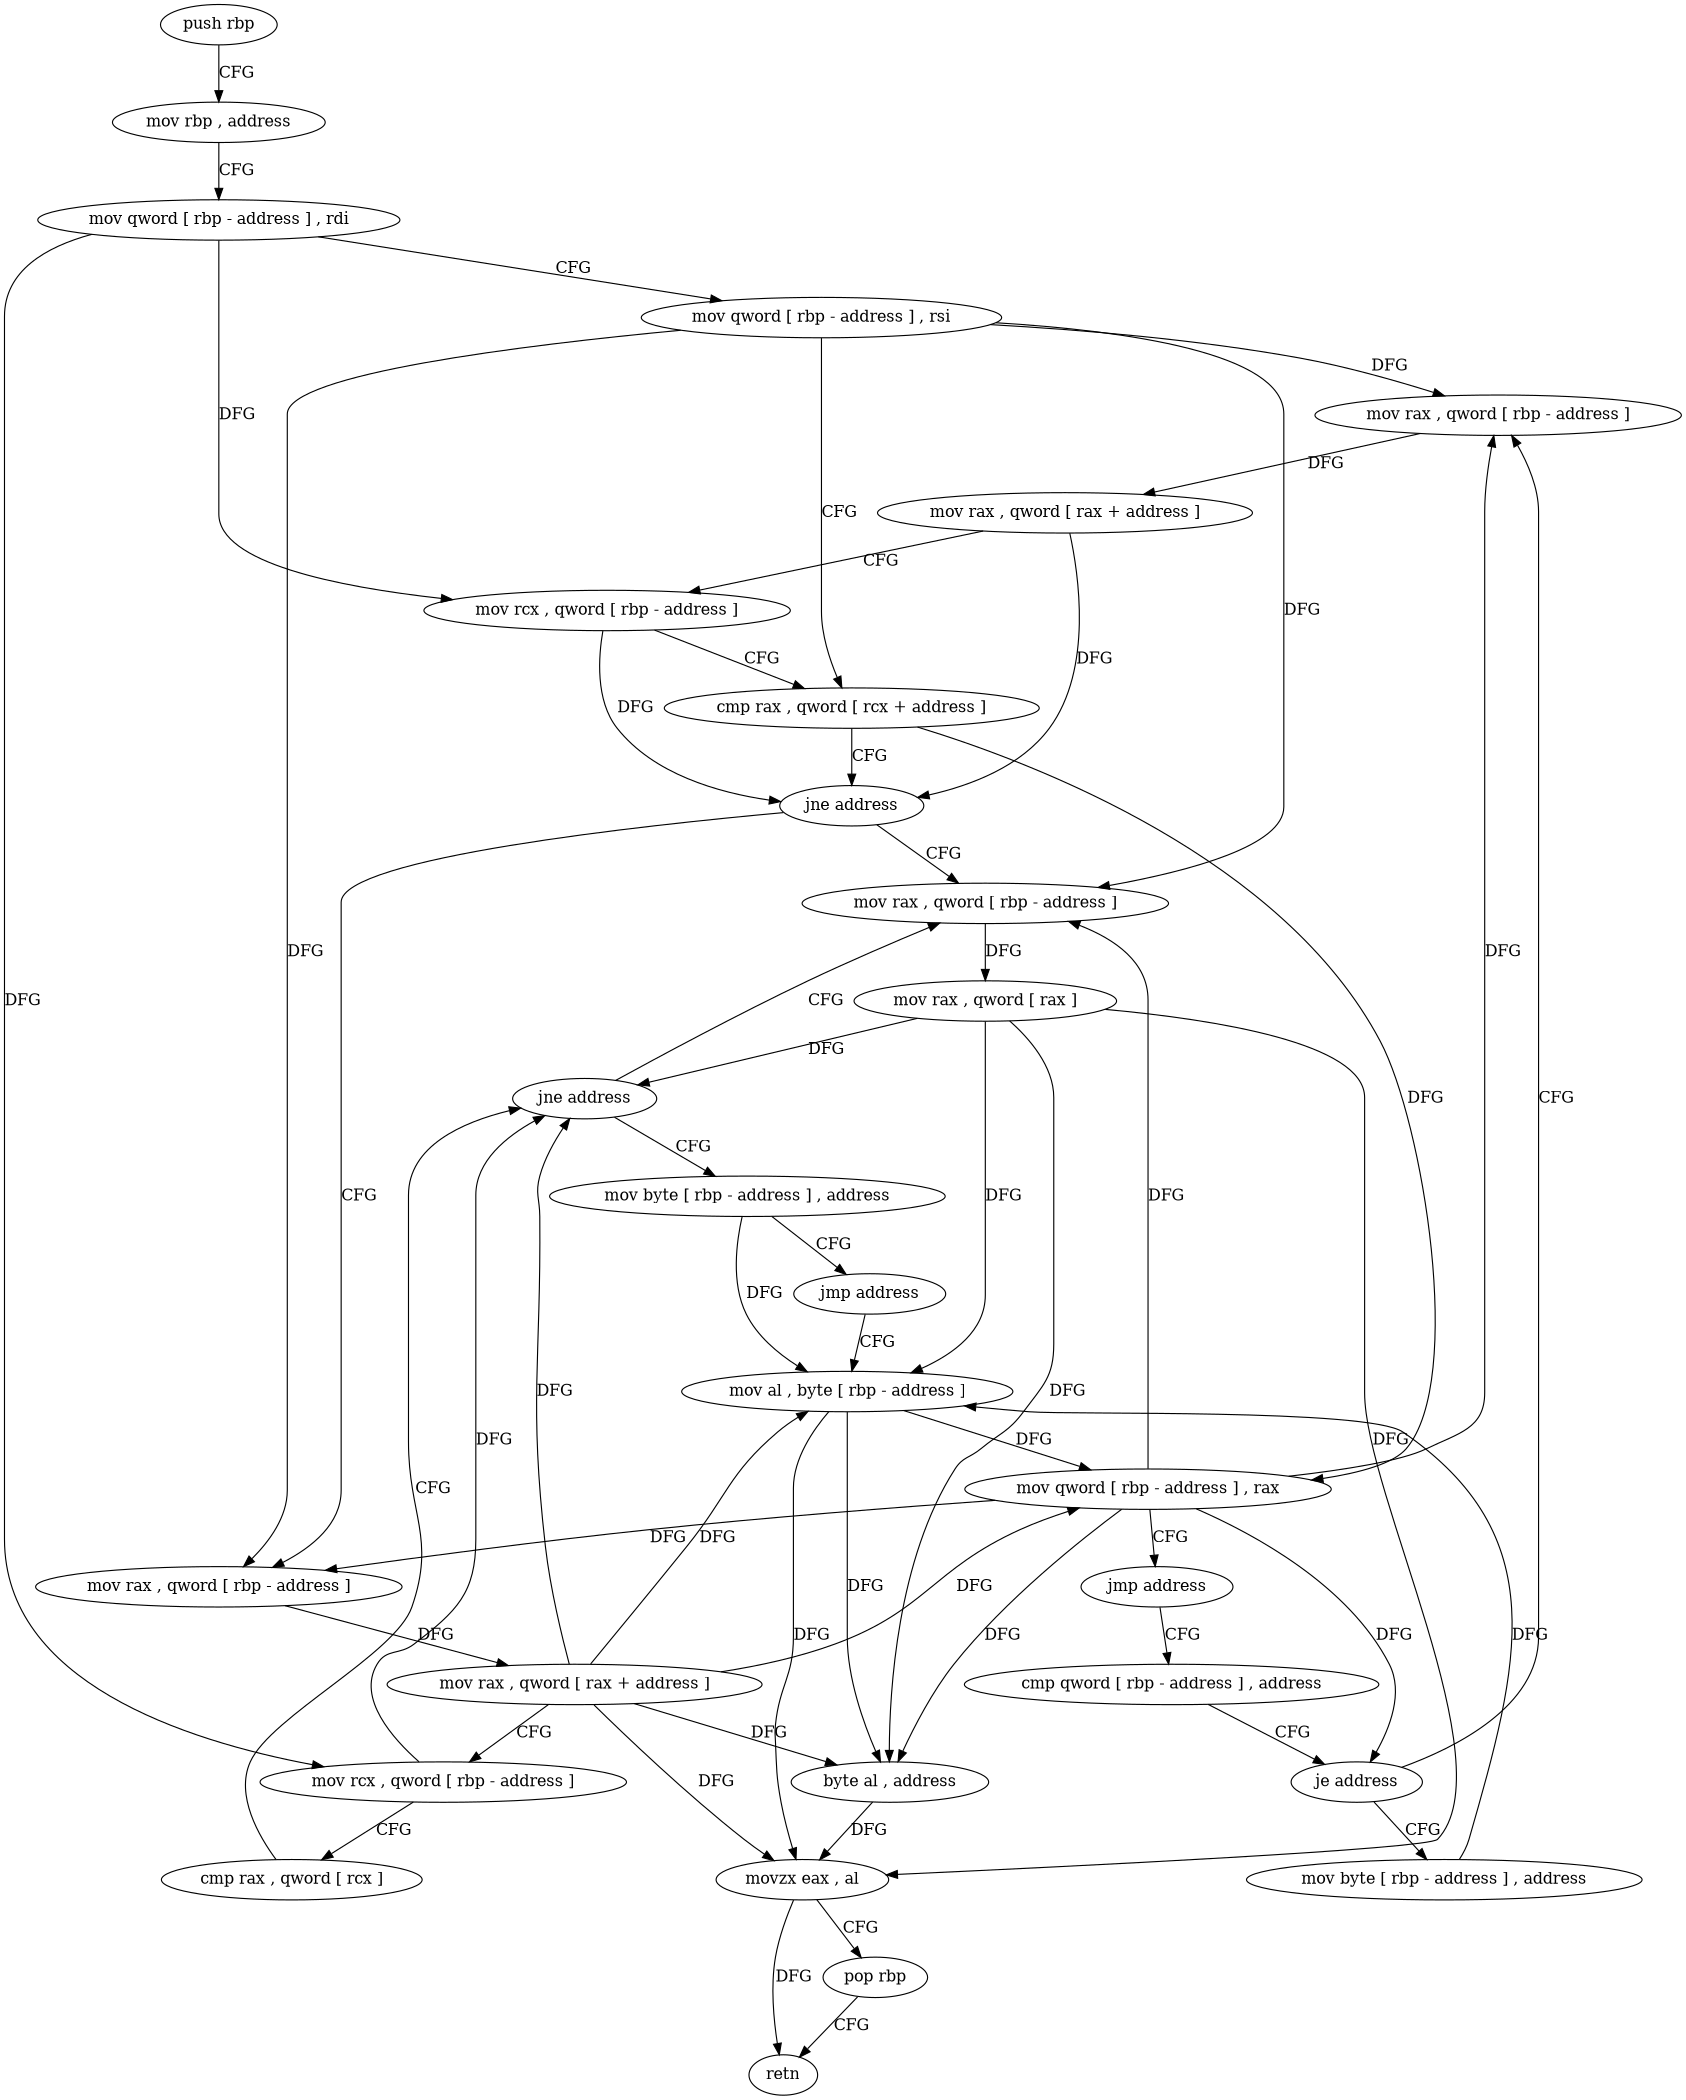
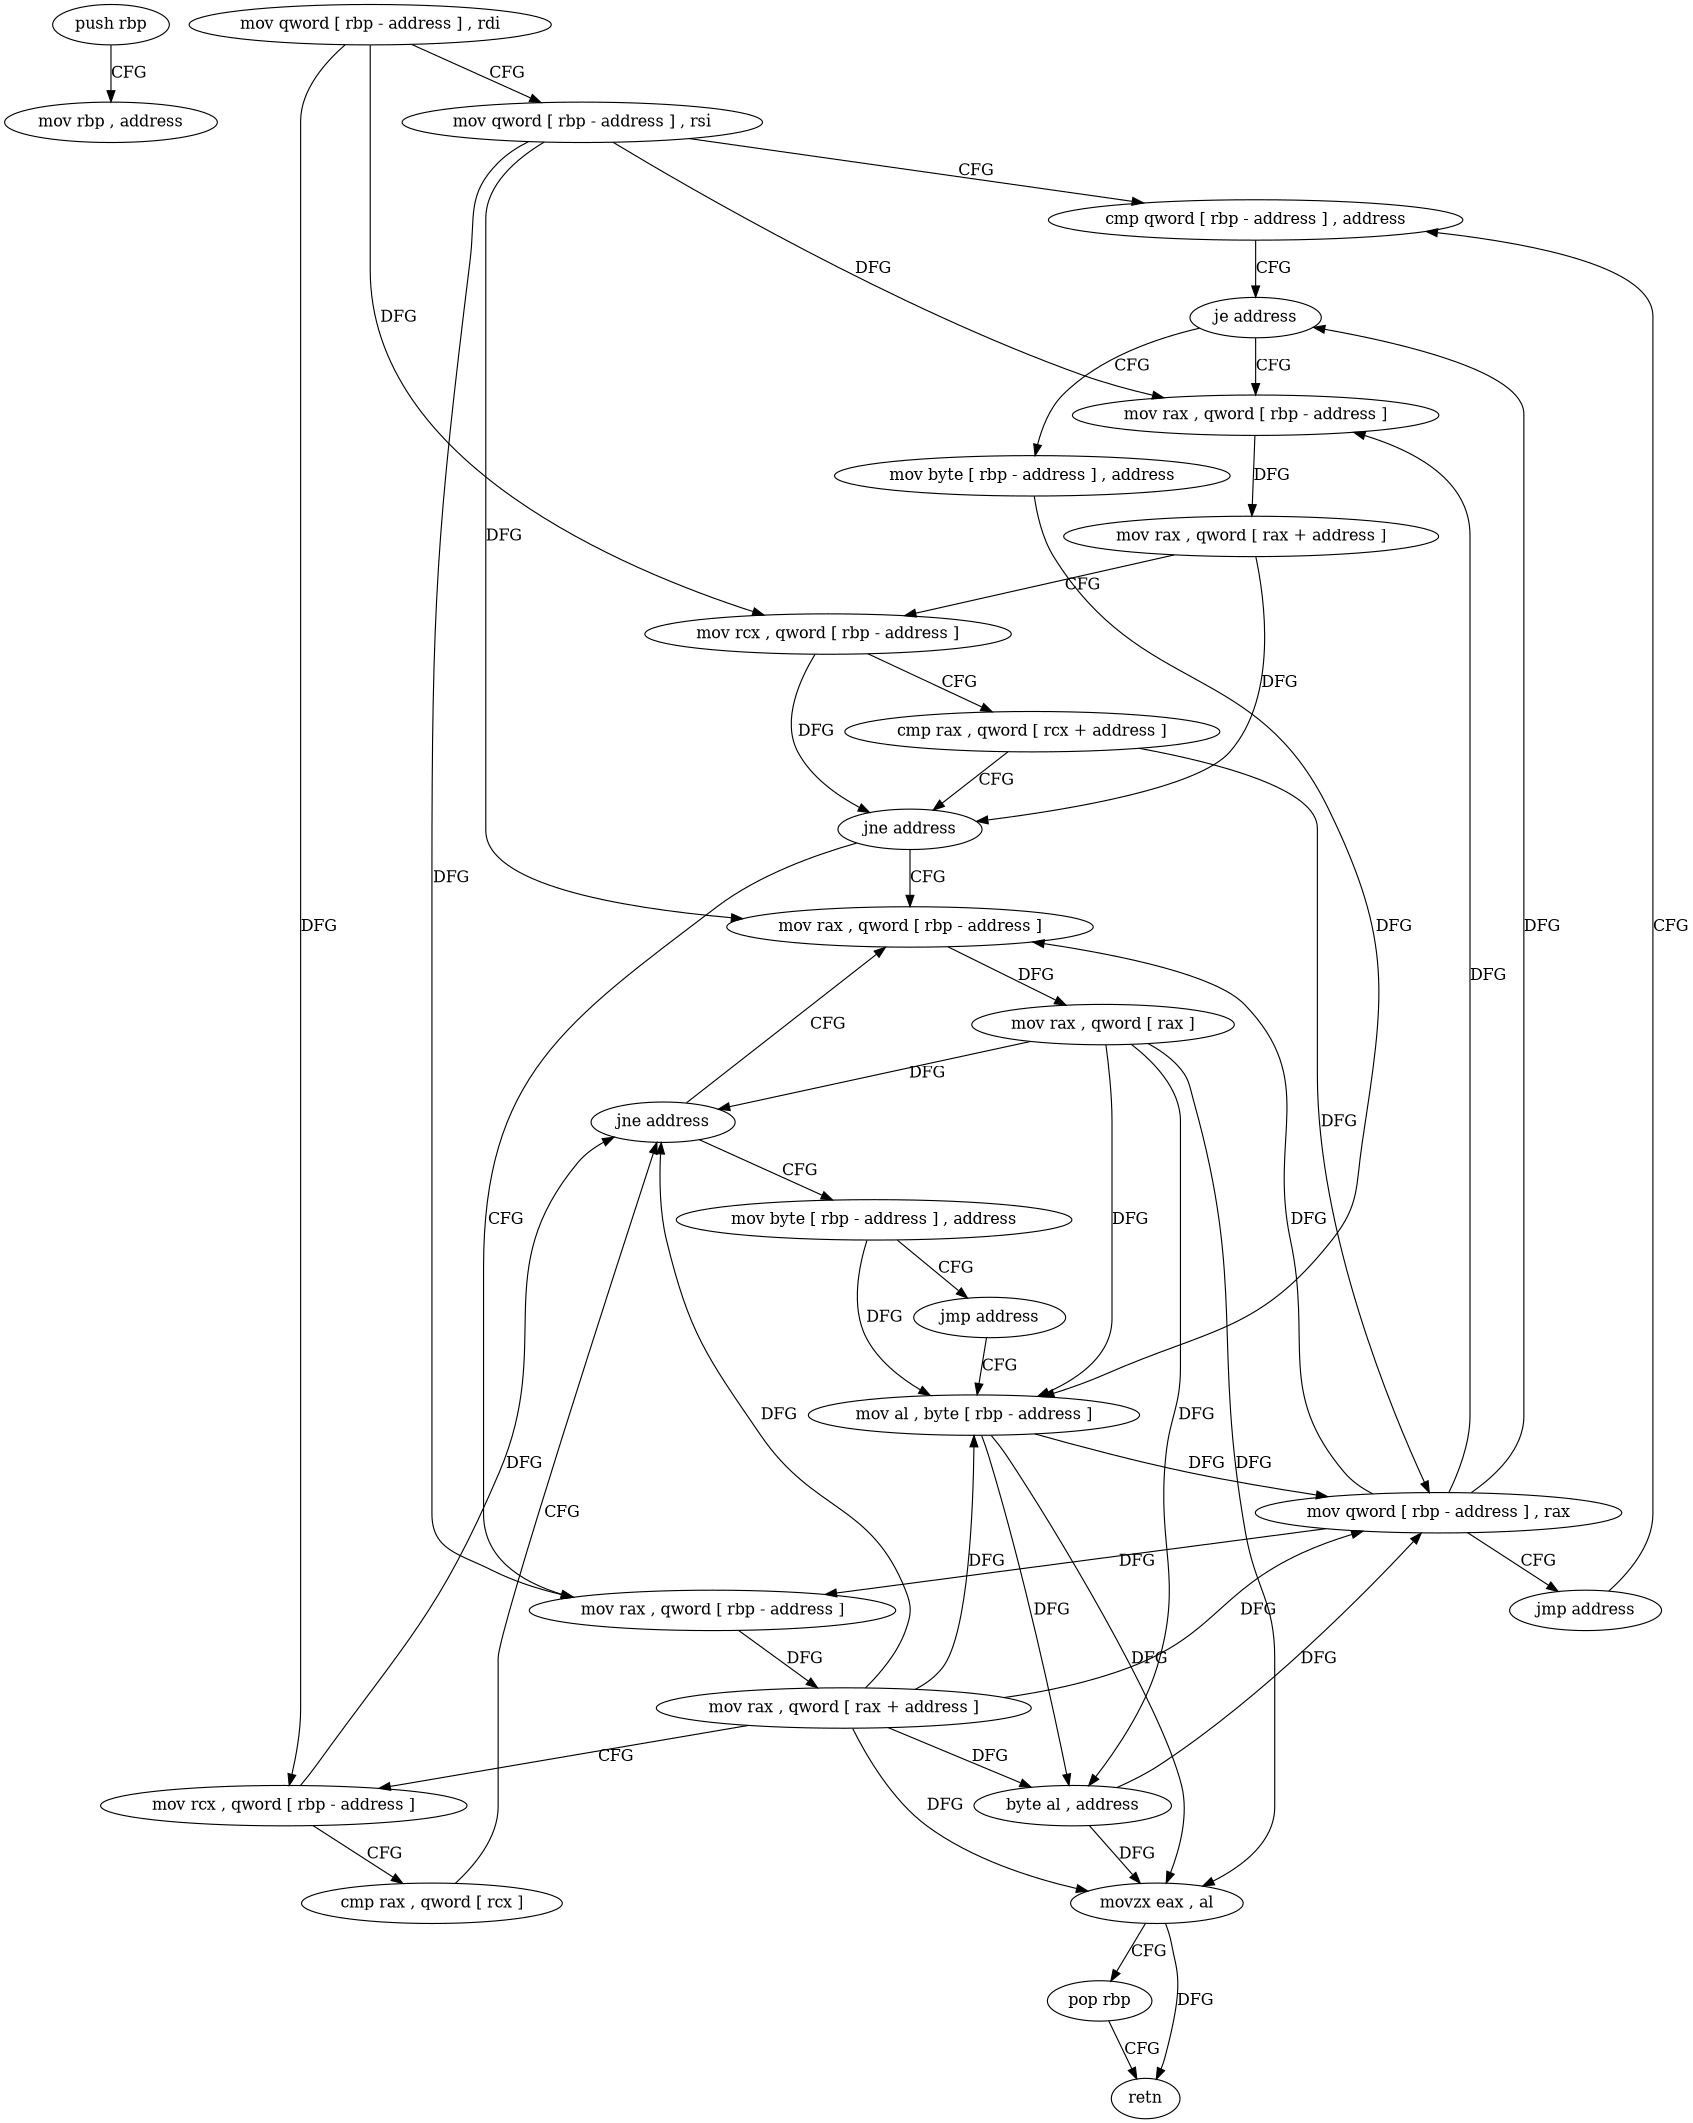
edge "mov rbp , address" -> "mov qword [ rbp - address ] , rdi": removed, label "CFG"
edge "mov qword [ rbp - address ] , rsi" -> "cmp rax , qword [ rcx + address ]": now "mov qword [ rbp - address ] , rsi" -> "cmp qword [ rbp - address ] , address"
edge "mov qword [ rbp - address ] , rax" -> "byte al , address": reversed
